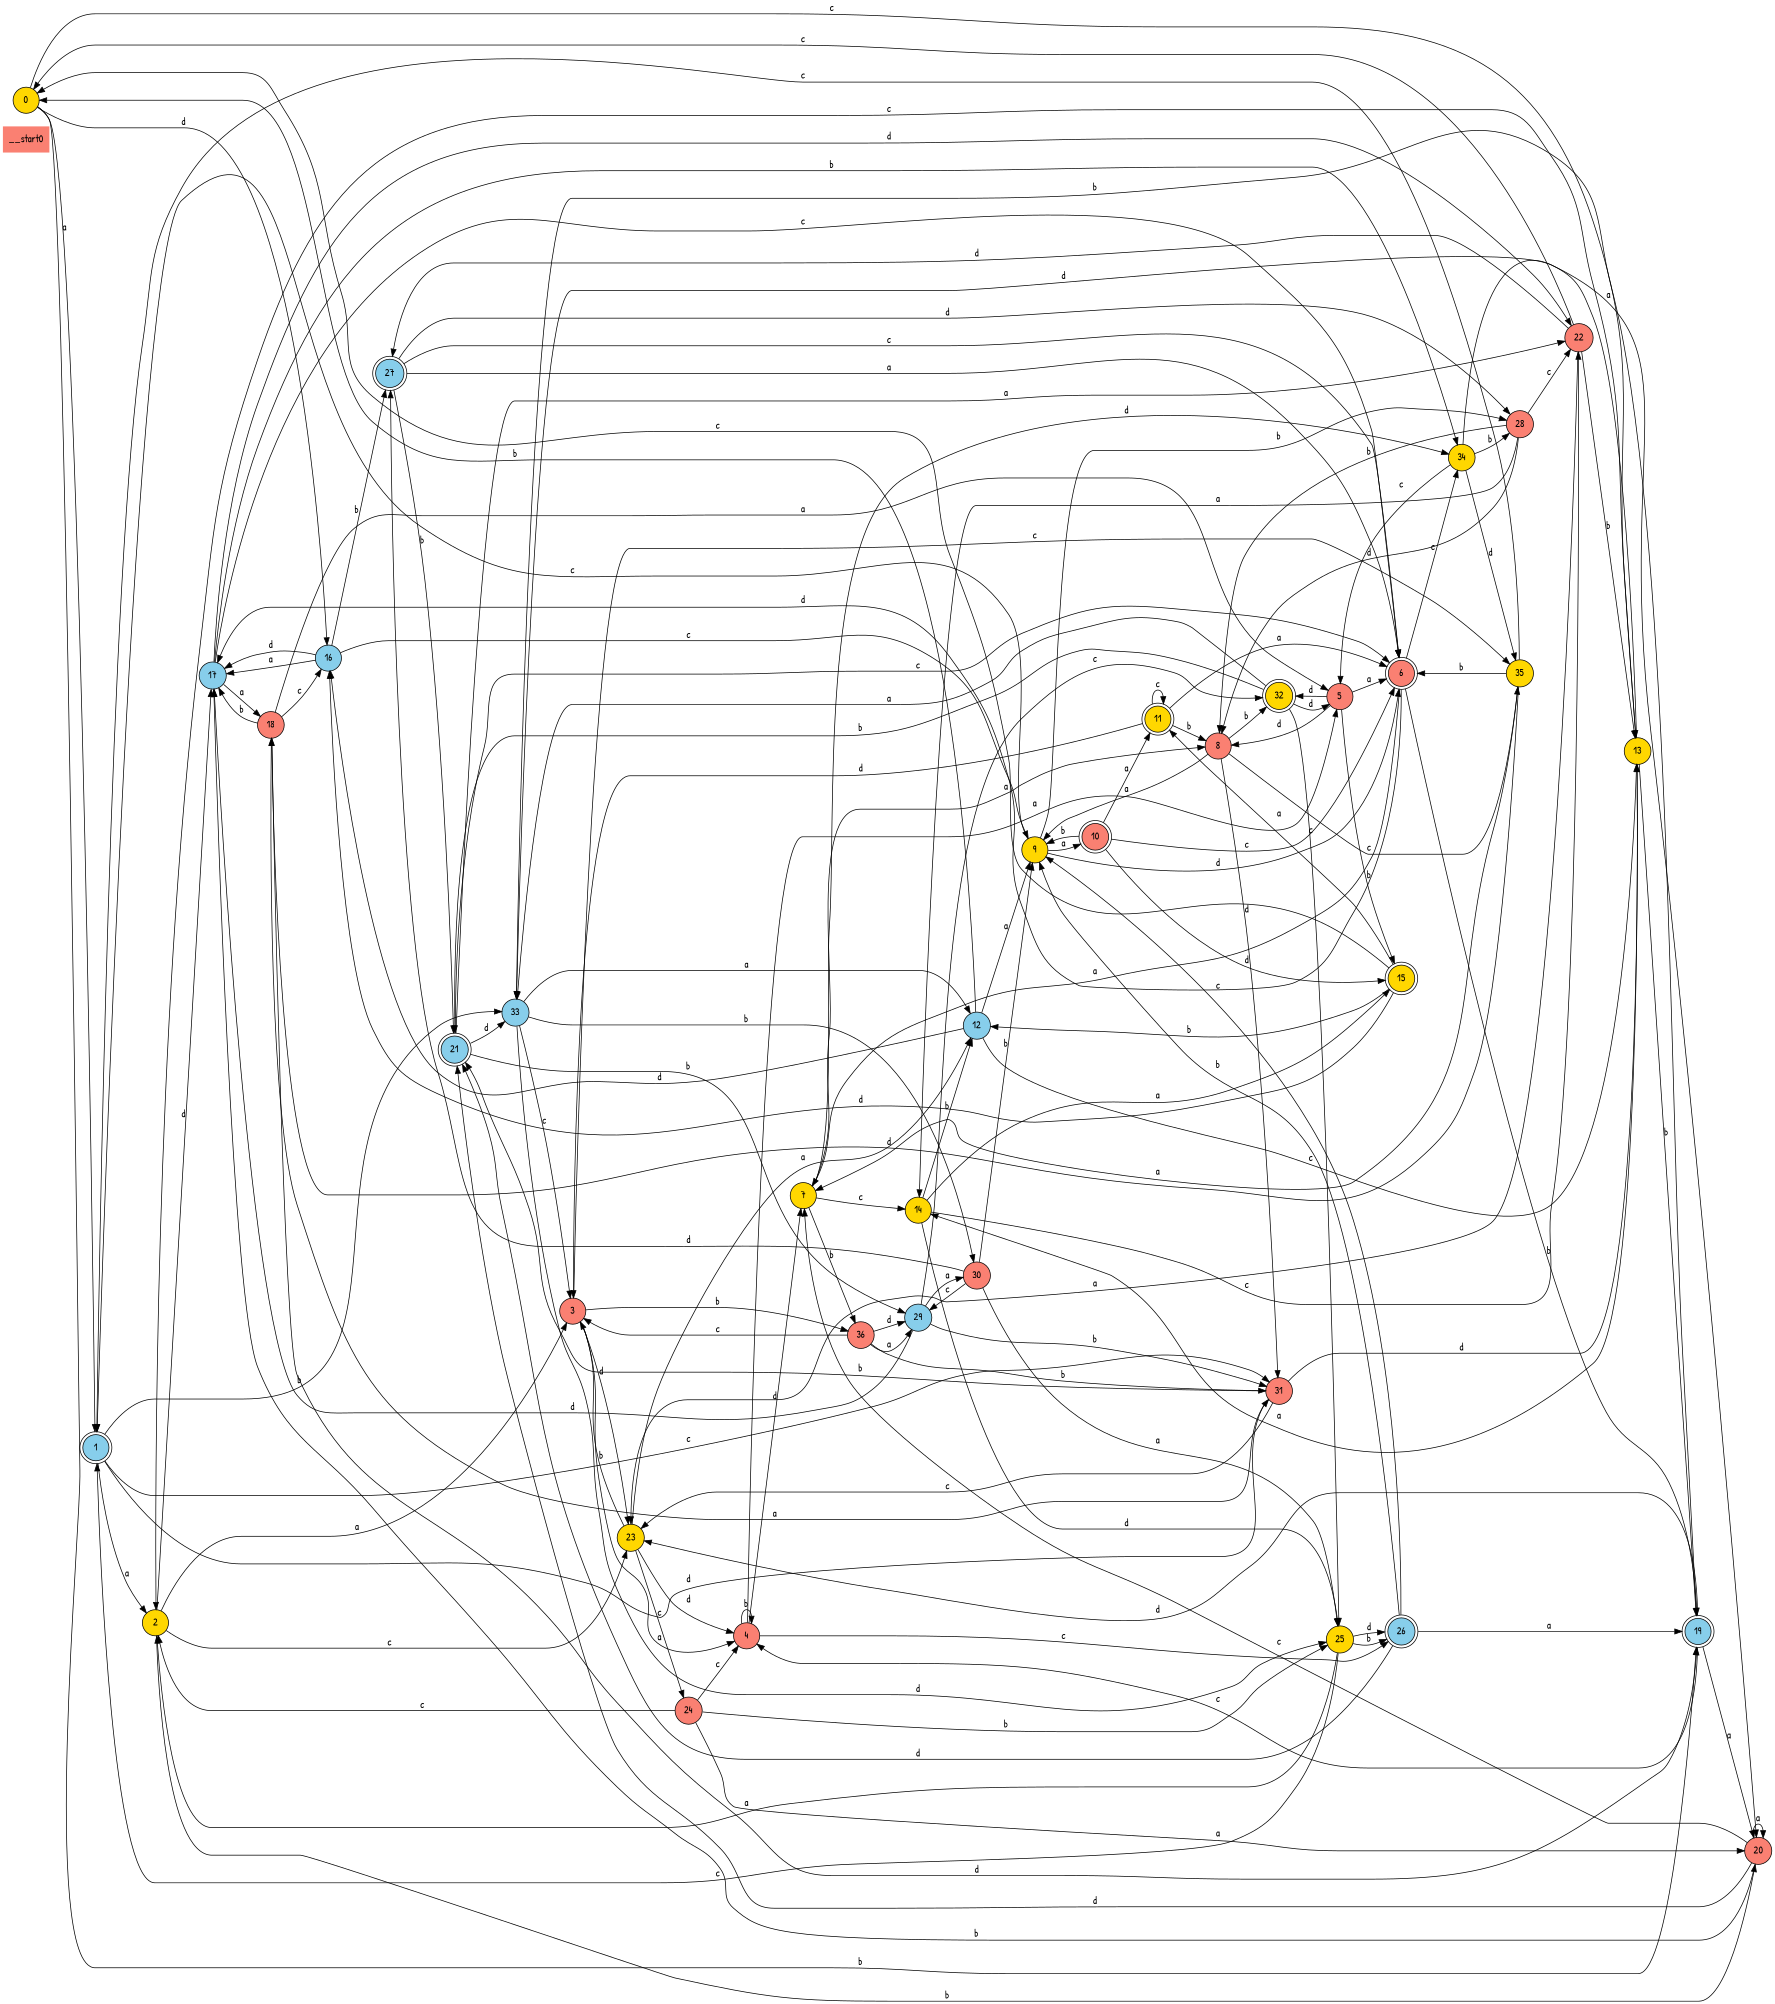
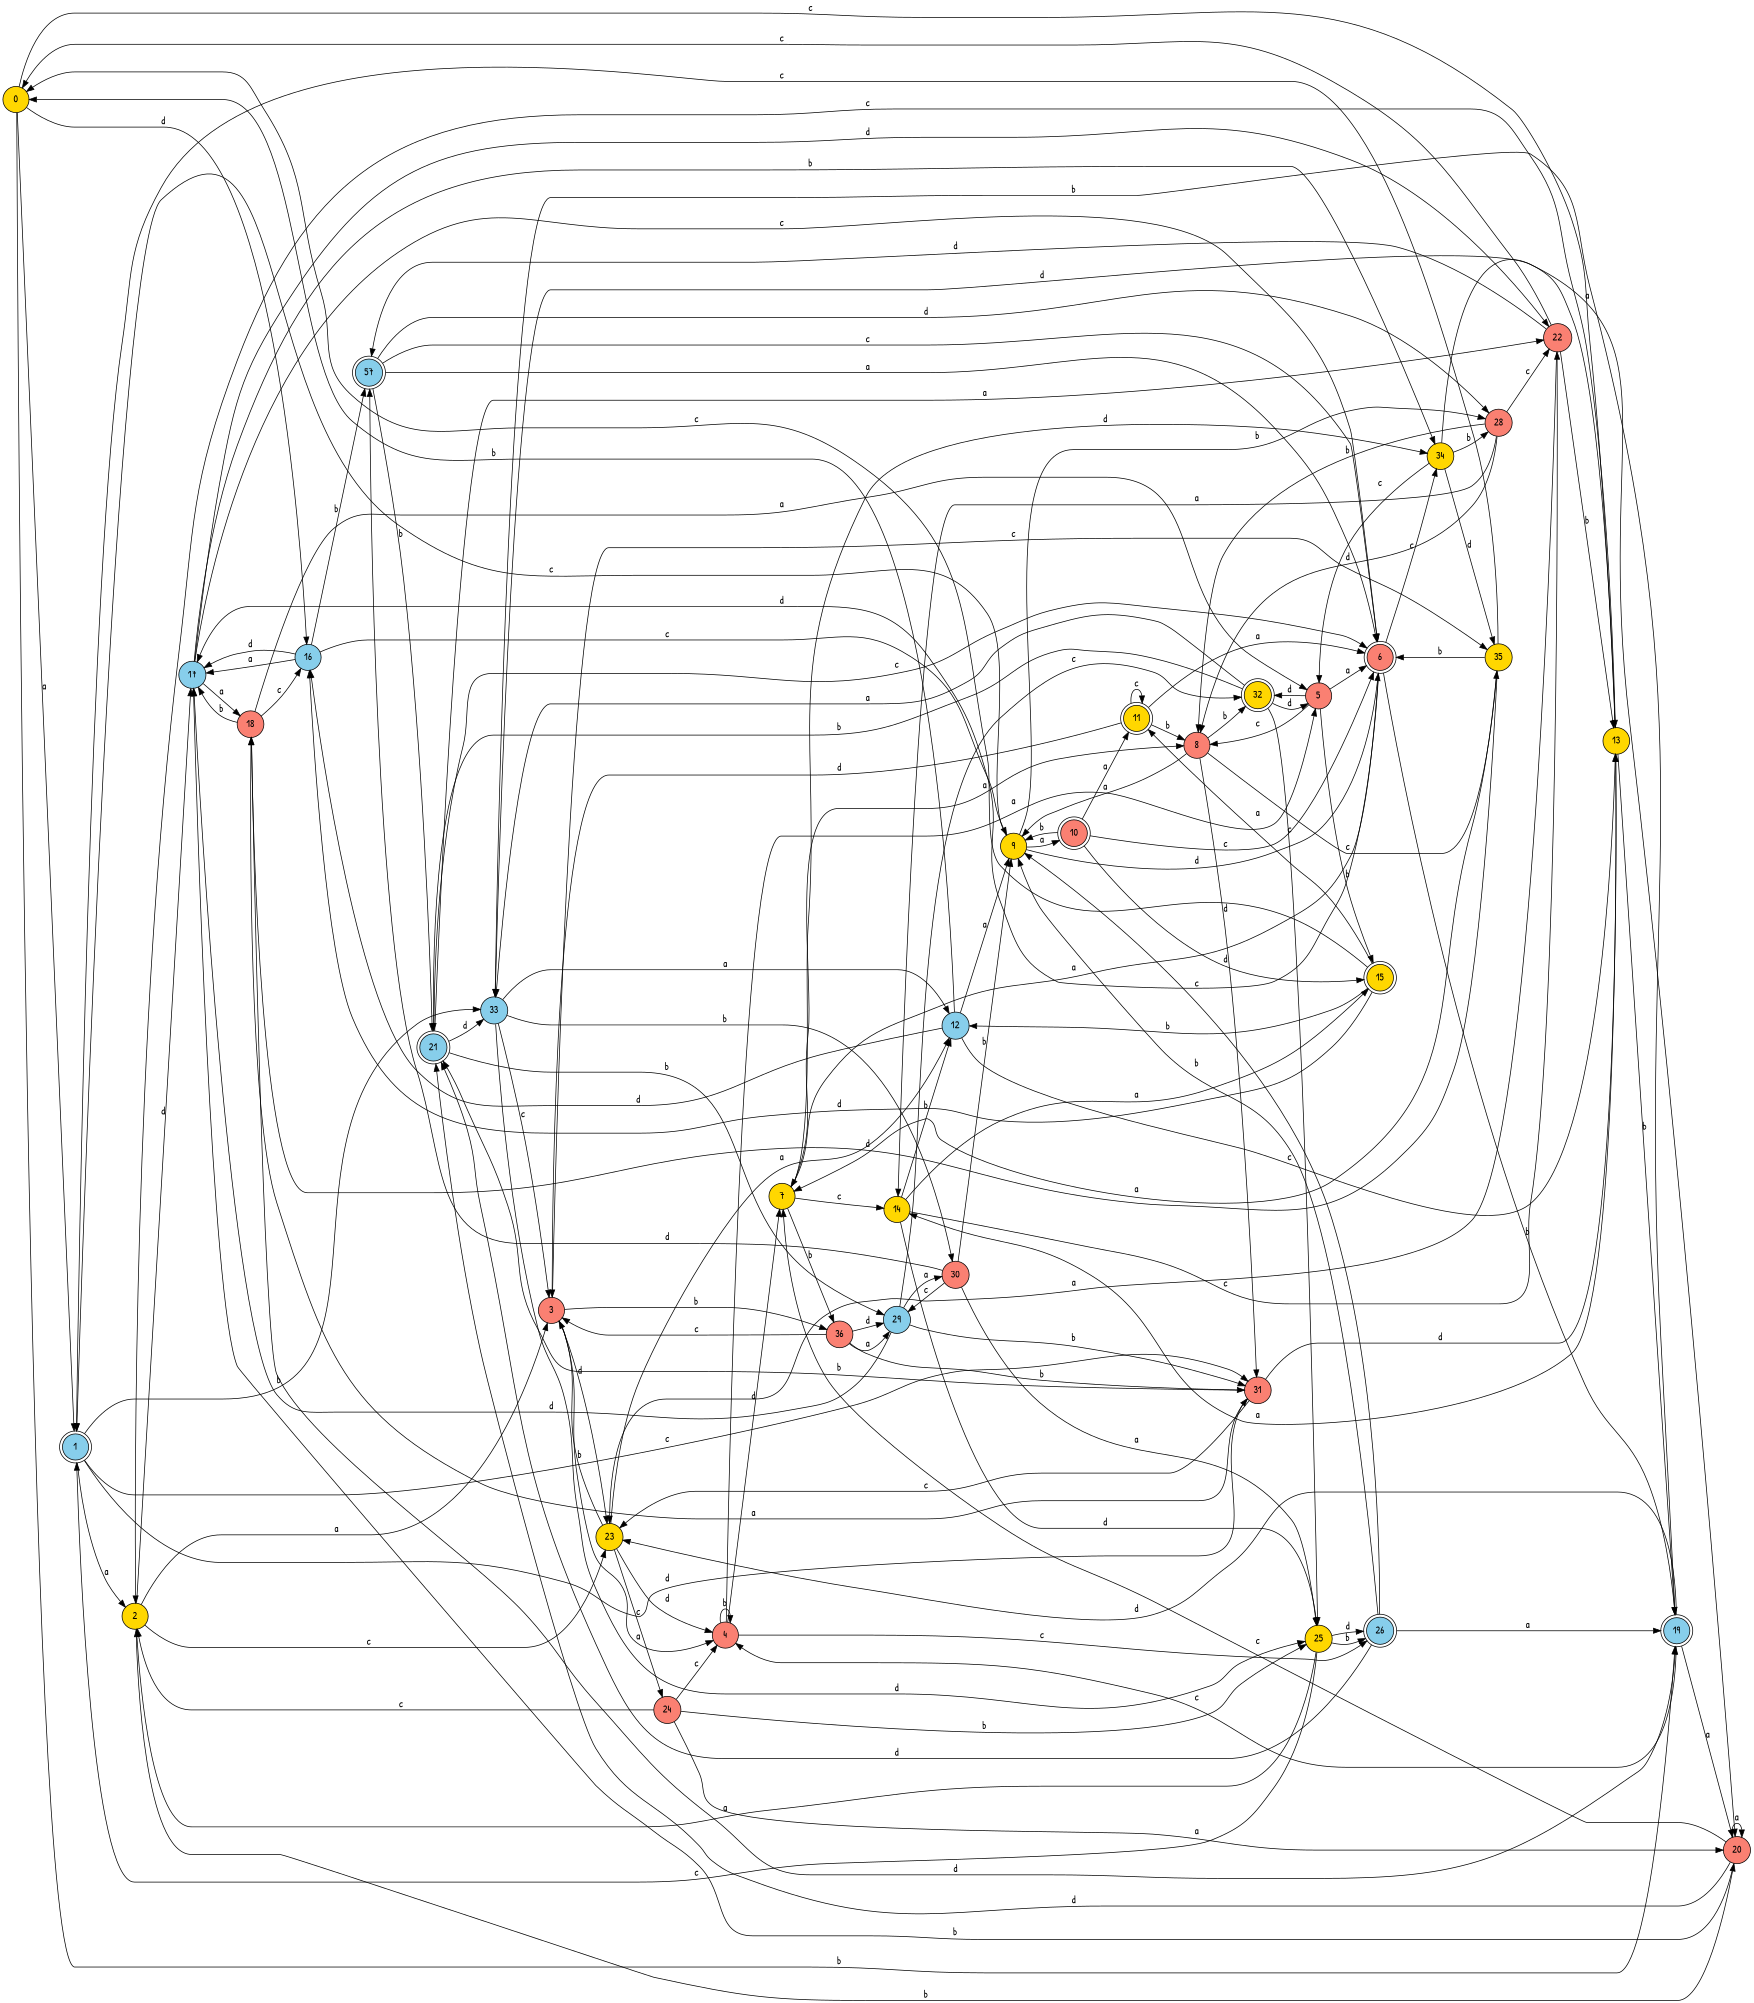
node "__start0": removed
node "27": label "27" -> "57"
edge "5" -> "8": label "d" -> "c"
